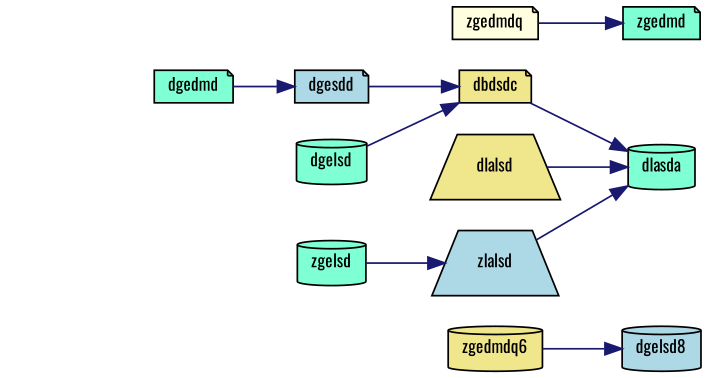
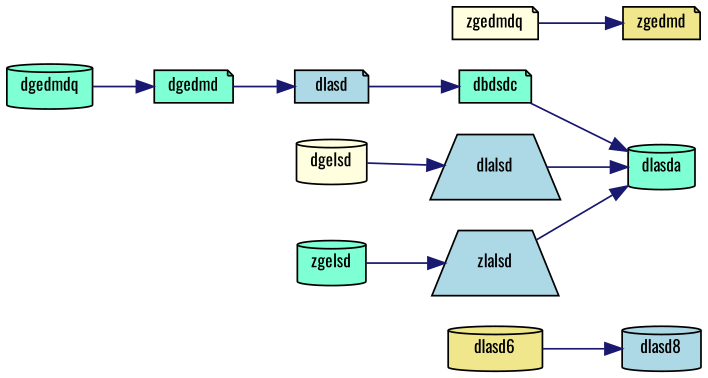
node "zgedmd": fillcolor aquamarine -> khaki
node "dgedmdq": added
node "dgesdd": label "dgesdd" -> "dlasd"
node "dbdsdc": fillcolor khaki -> aquamarine
edge "dgelsd" -> "dbdsdc": now "dgelsd" -> "dlalsd"
node "dgelsd": fillcolor aquamarine -> lightyellow
node "dlalsd": fillcolor khaki -> lightblue
node "zgedmdq6": label "zgedmdq6" -> "dlasd6"
node "dgelsd8": label "dgelsd8" -> "dlasd8"
